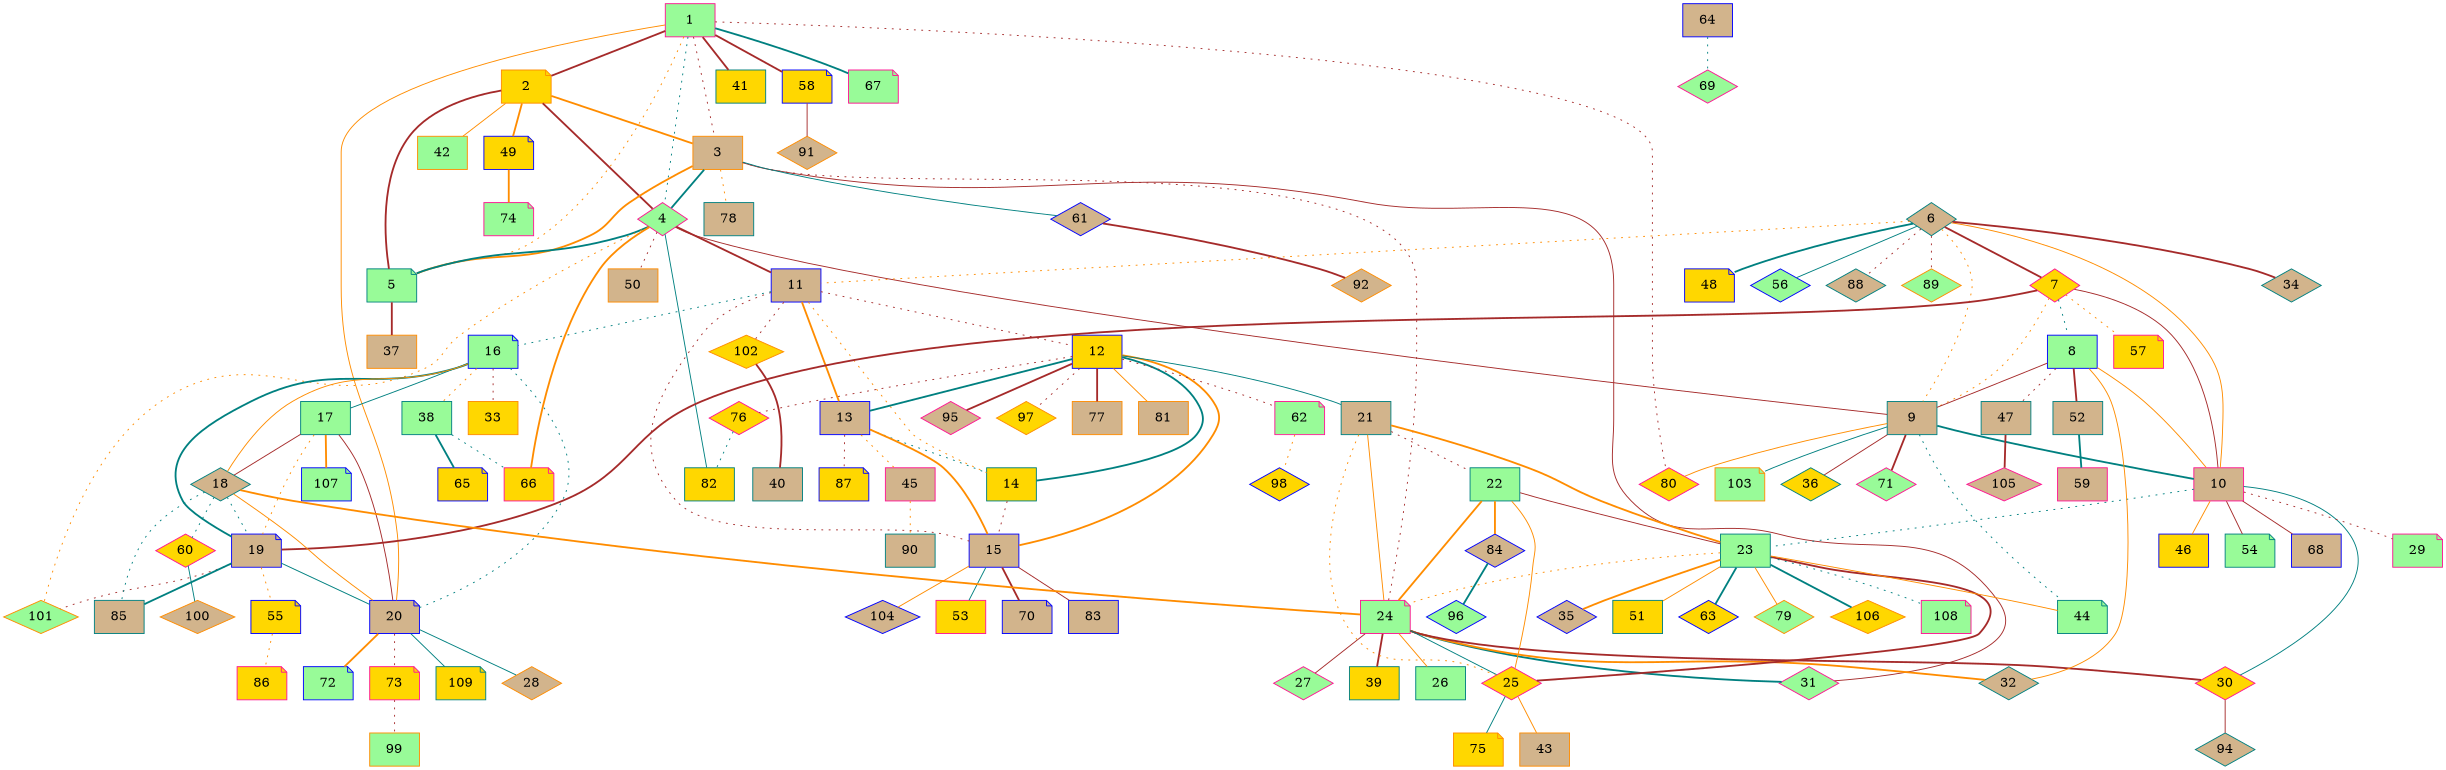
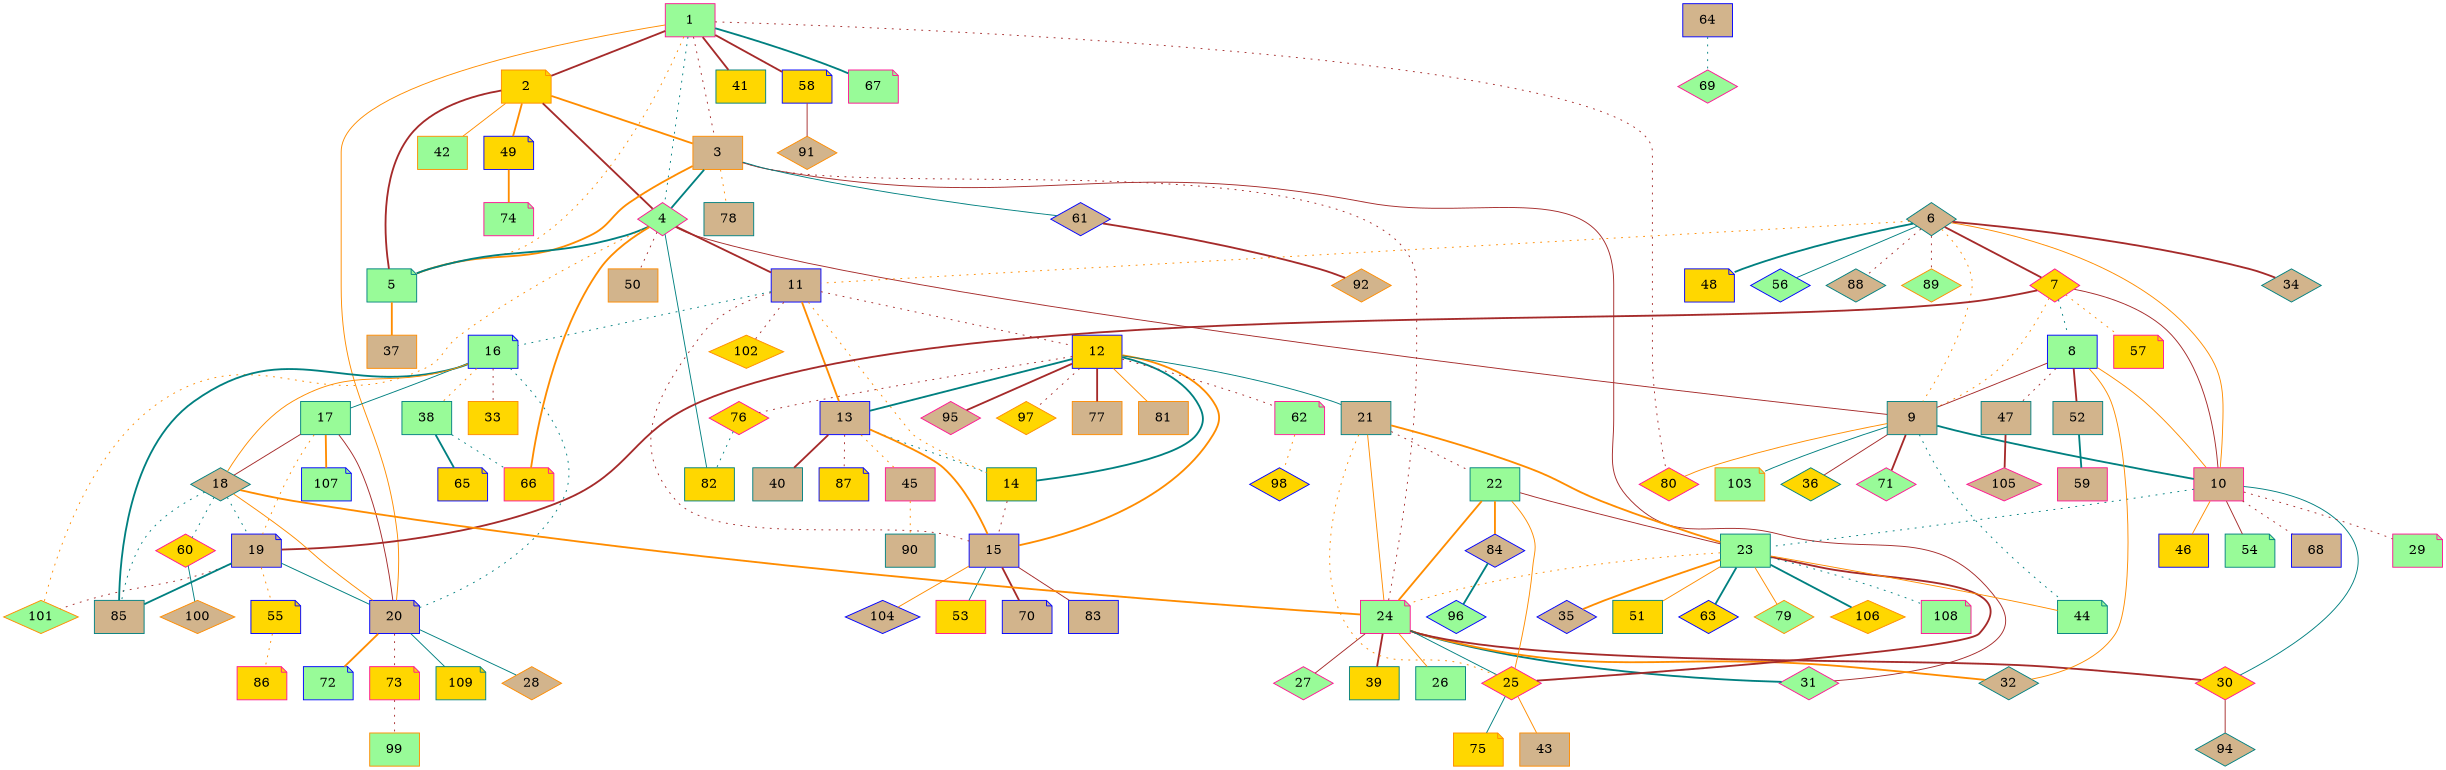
edge "5" -- "37": color brown -> darkorange
edge "16" -- "19": now "16" -- "85"
edge "102" -- "40": now "13" -- "40"
edge "10" -- "68": style solid -> dotted
